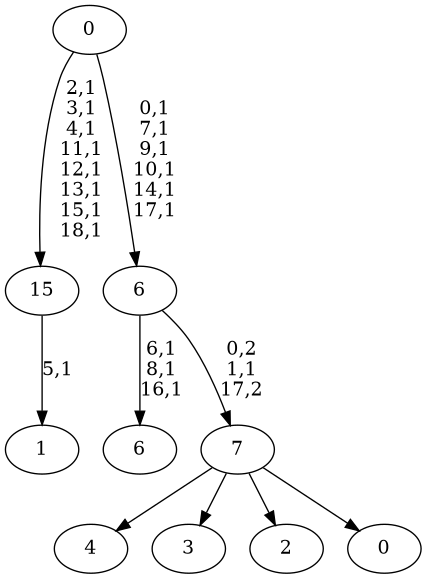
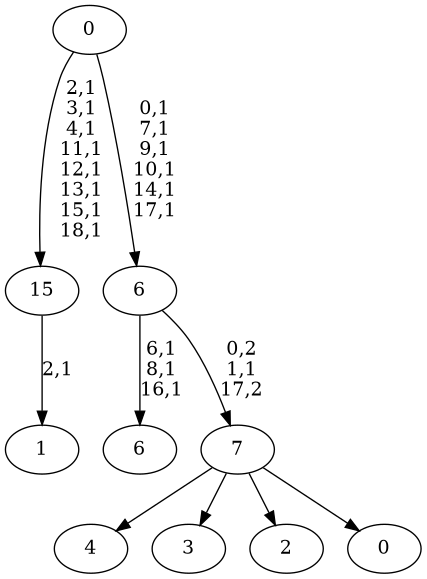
edge "15" -> "1": label "5,1" -> "2,1"
